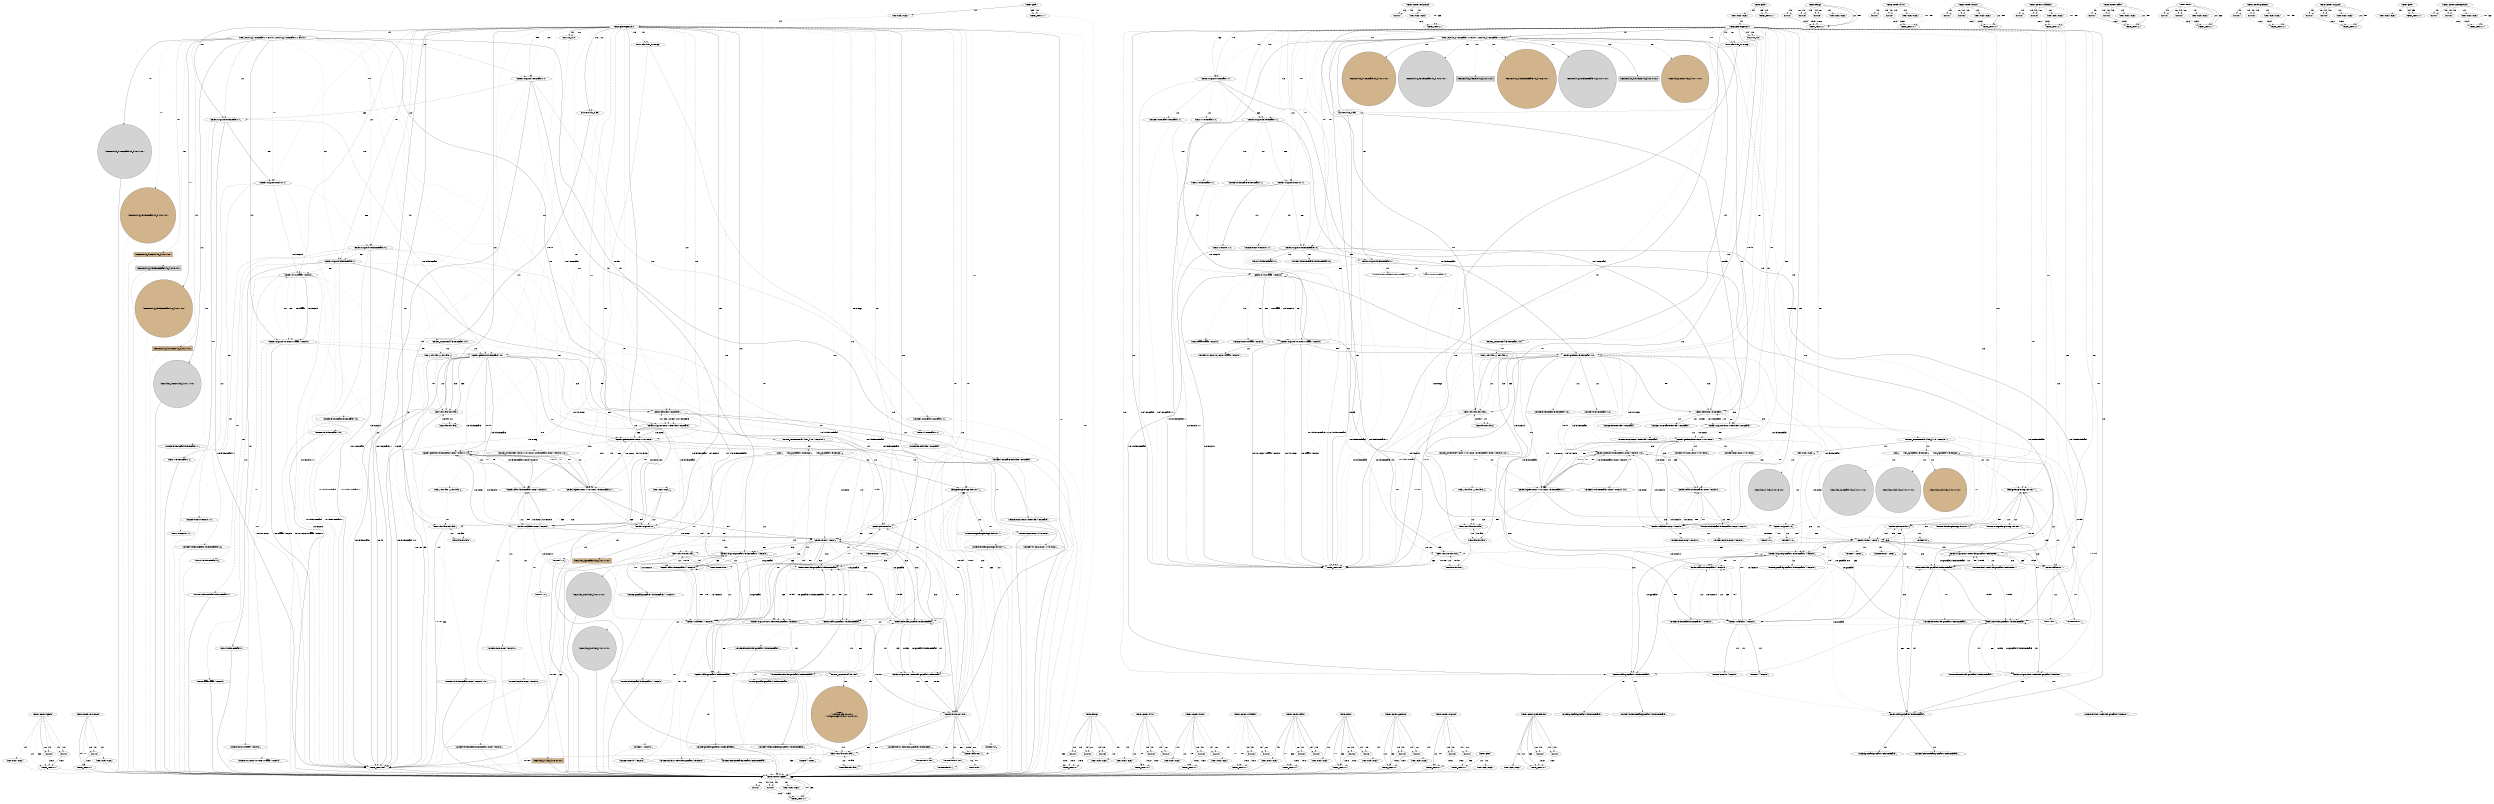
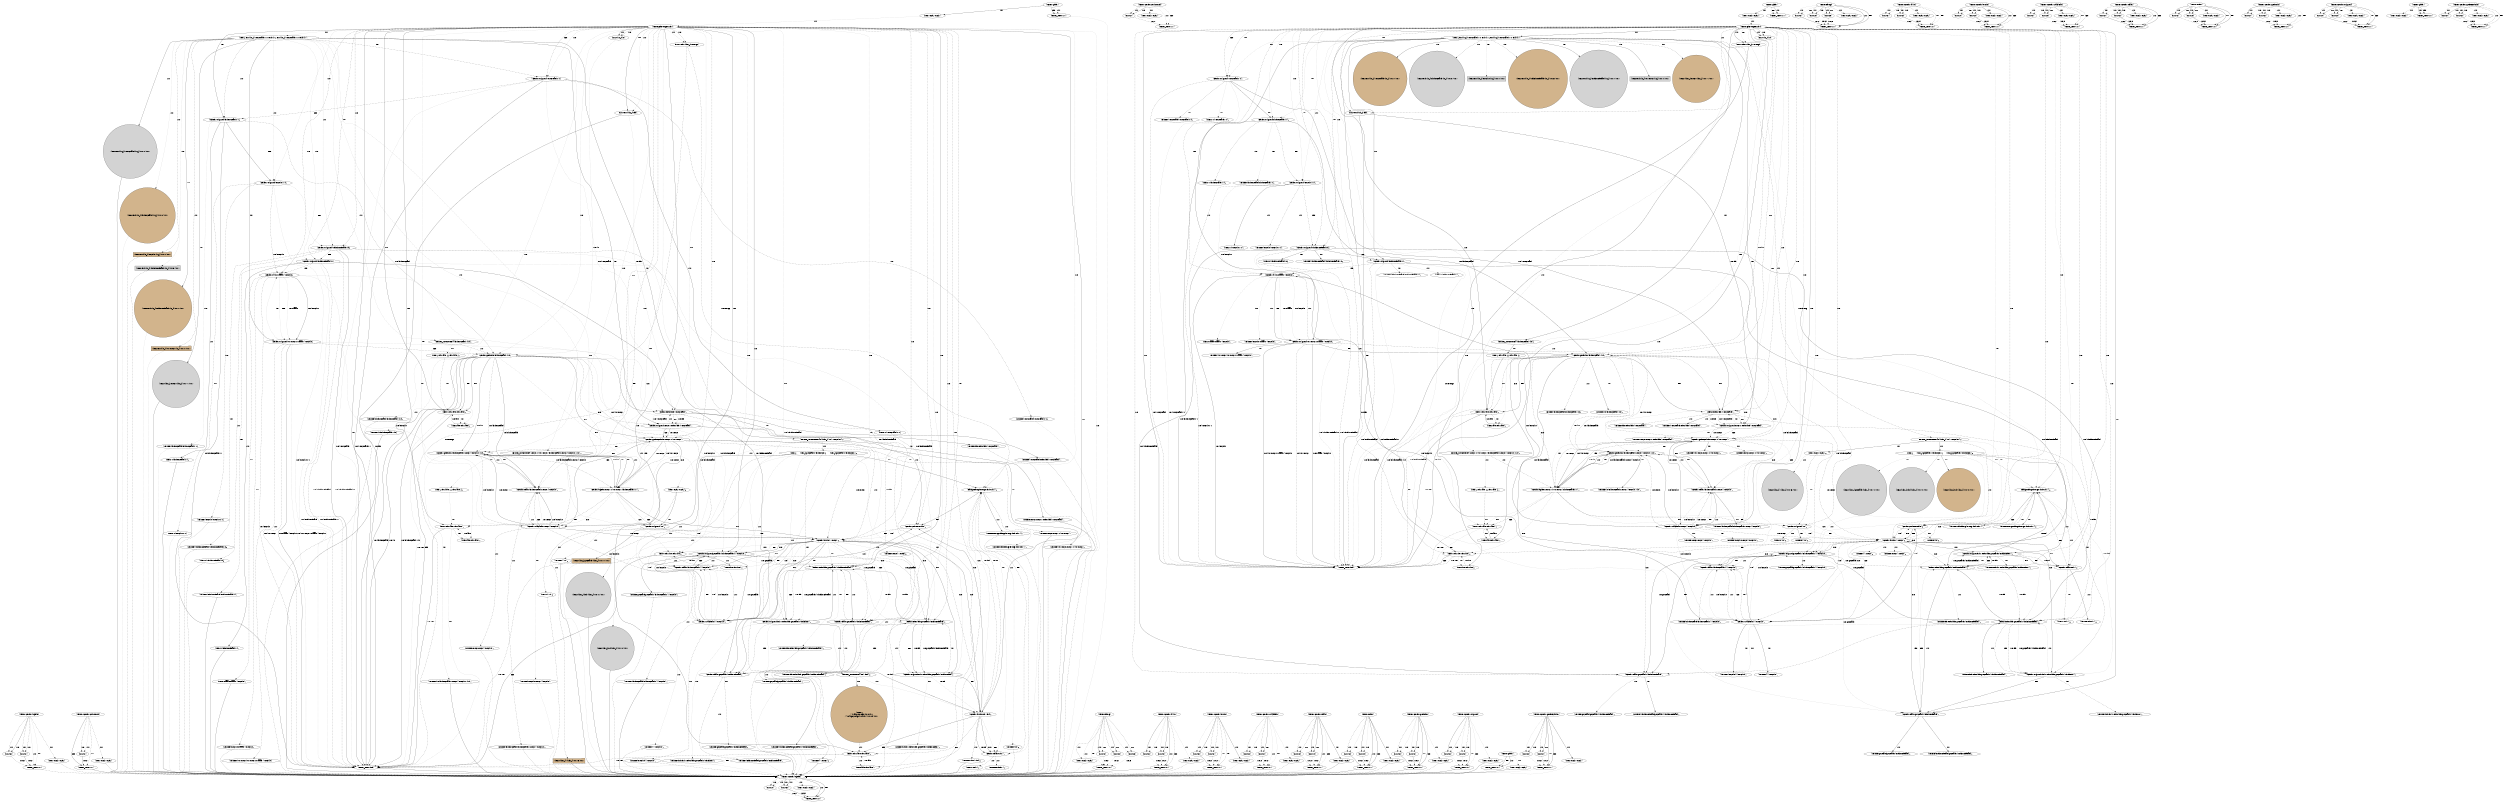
node "(IDENTIFIER,start,end < start)": removed
